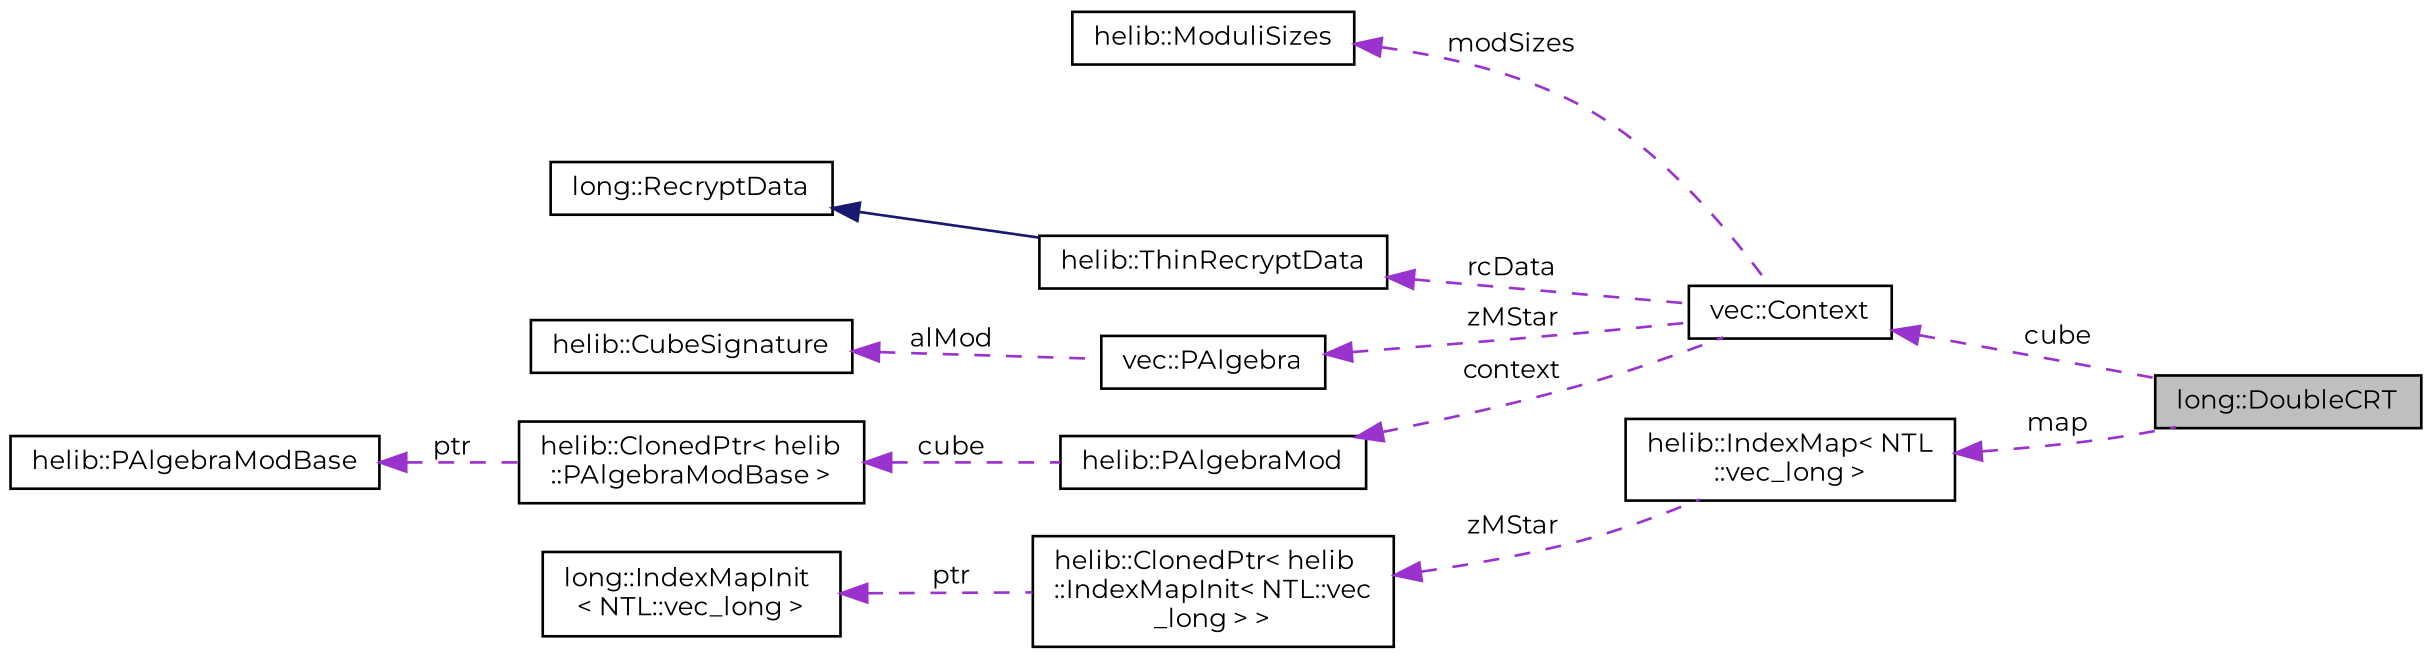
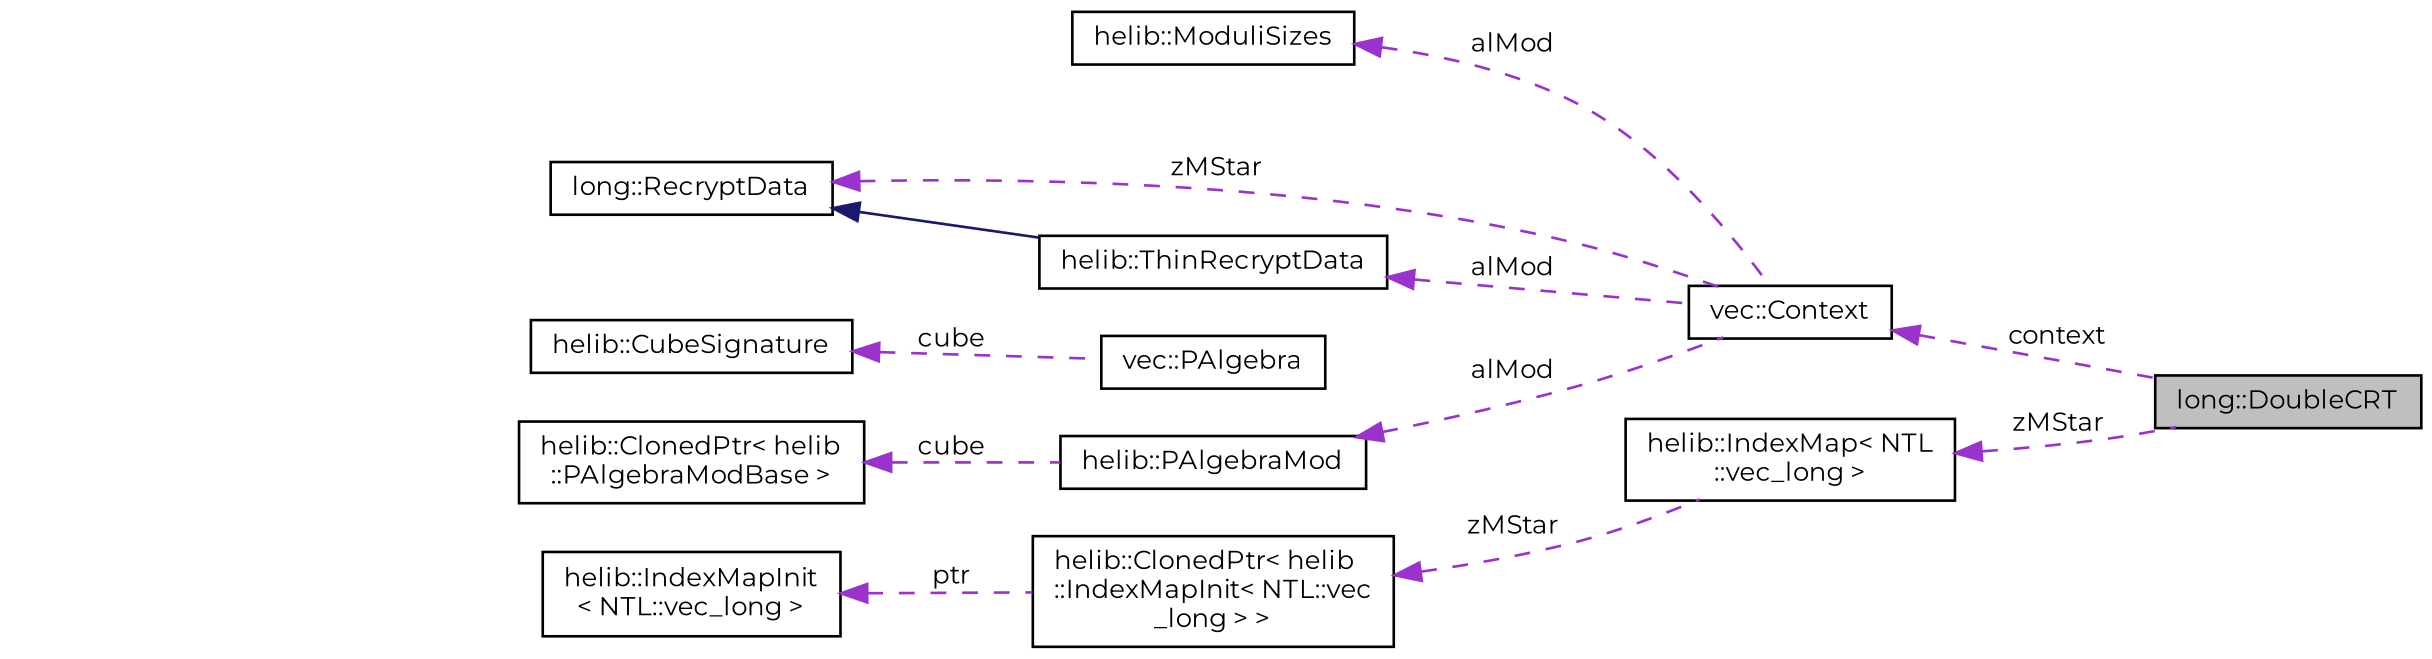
edge "vec::Context" -> "helib::ModuliSizes": label " modSizes" -> " alMod"
edge "vec::Context" -> "helib::ThinRecryptData": label " rcData" -> " alMod"
edge "long::DoubleCRT" -> "vec::Context": label " cube" -> " context"
edge "vec::Context" -> "vec::PAlgebra": now "vec::Context" -> "long::RecryptData"
edge "vec::PAlgebra" -> "helib::CubeSignature": label " alMod" -> " cube"
edge "vec::Context" -> "helib::PAlgebraMod": label " context" -> " alMod"
edge "long::DoubleCRT" -> "helib::IndexMap< NTL ::vec_long >": label " map" -> " zMStar"
node "helib::PAlgebraModBase": removed
node "long::IndexMapInit < NTL::vec_long >": label "long::IndexMapInit < NTL::vec_long >" -> "helib::IndexMapInit < NTL::vec_long >"
